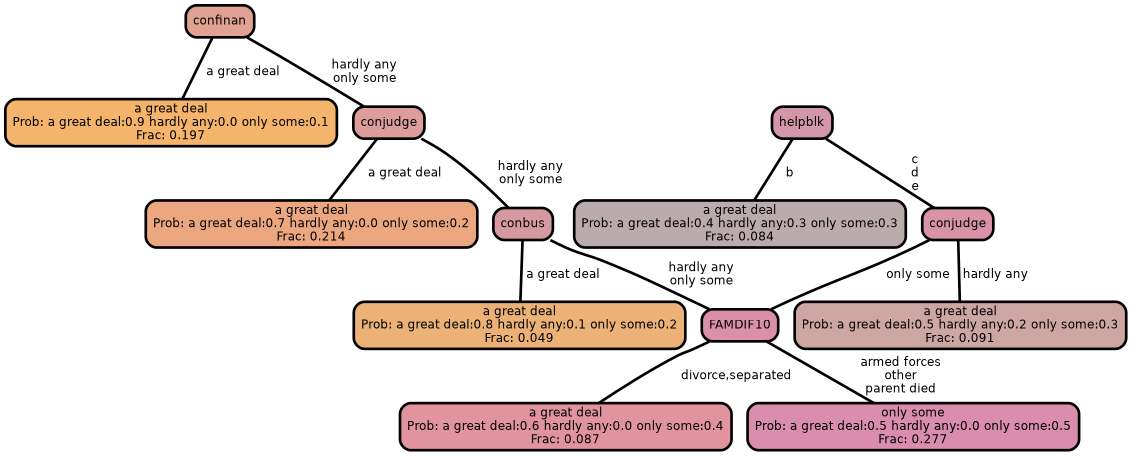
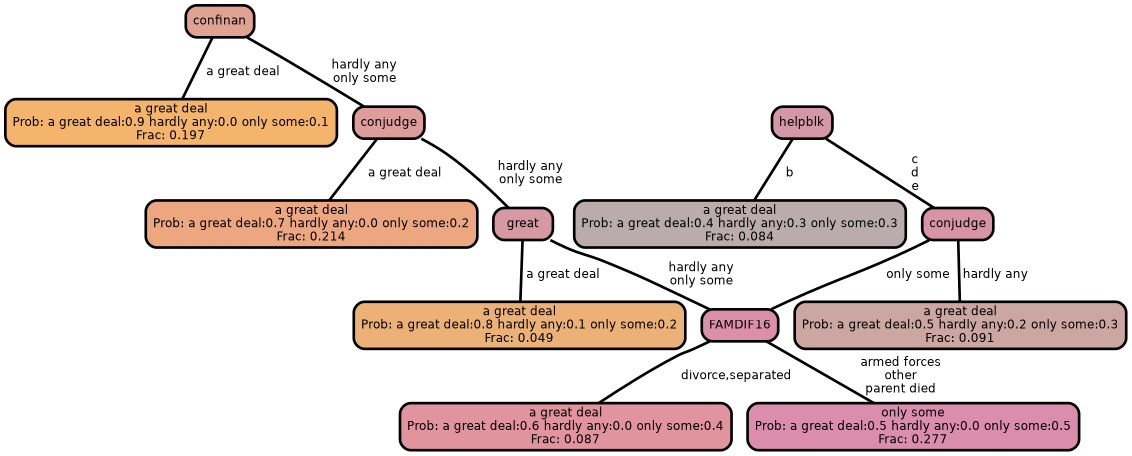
node "conbus": label "conbus" -> "great"
node "FAMDIF10": label "FAMDIF10" -> "FAMDIF16"
